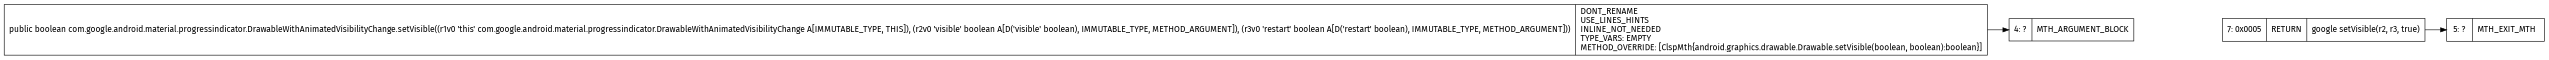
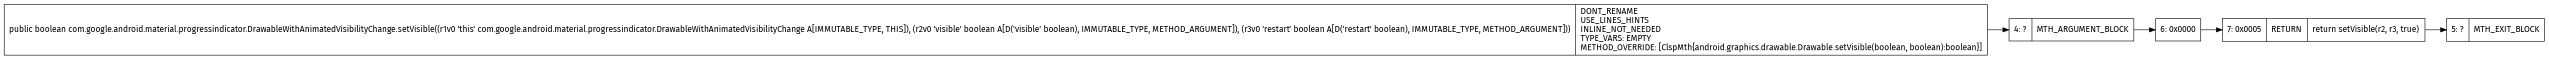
node "6: 0x0000": added
node "7: 0x0005": text "google setVisible(r2, r3, true)" -> "return setVisible(r2, r3, true)"
node "5: ?": text "MTH_EXIT_MTH" -> "MTH_EXIT_BLOCK"
